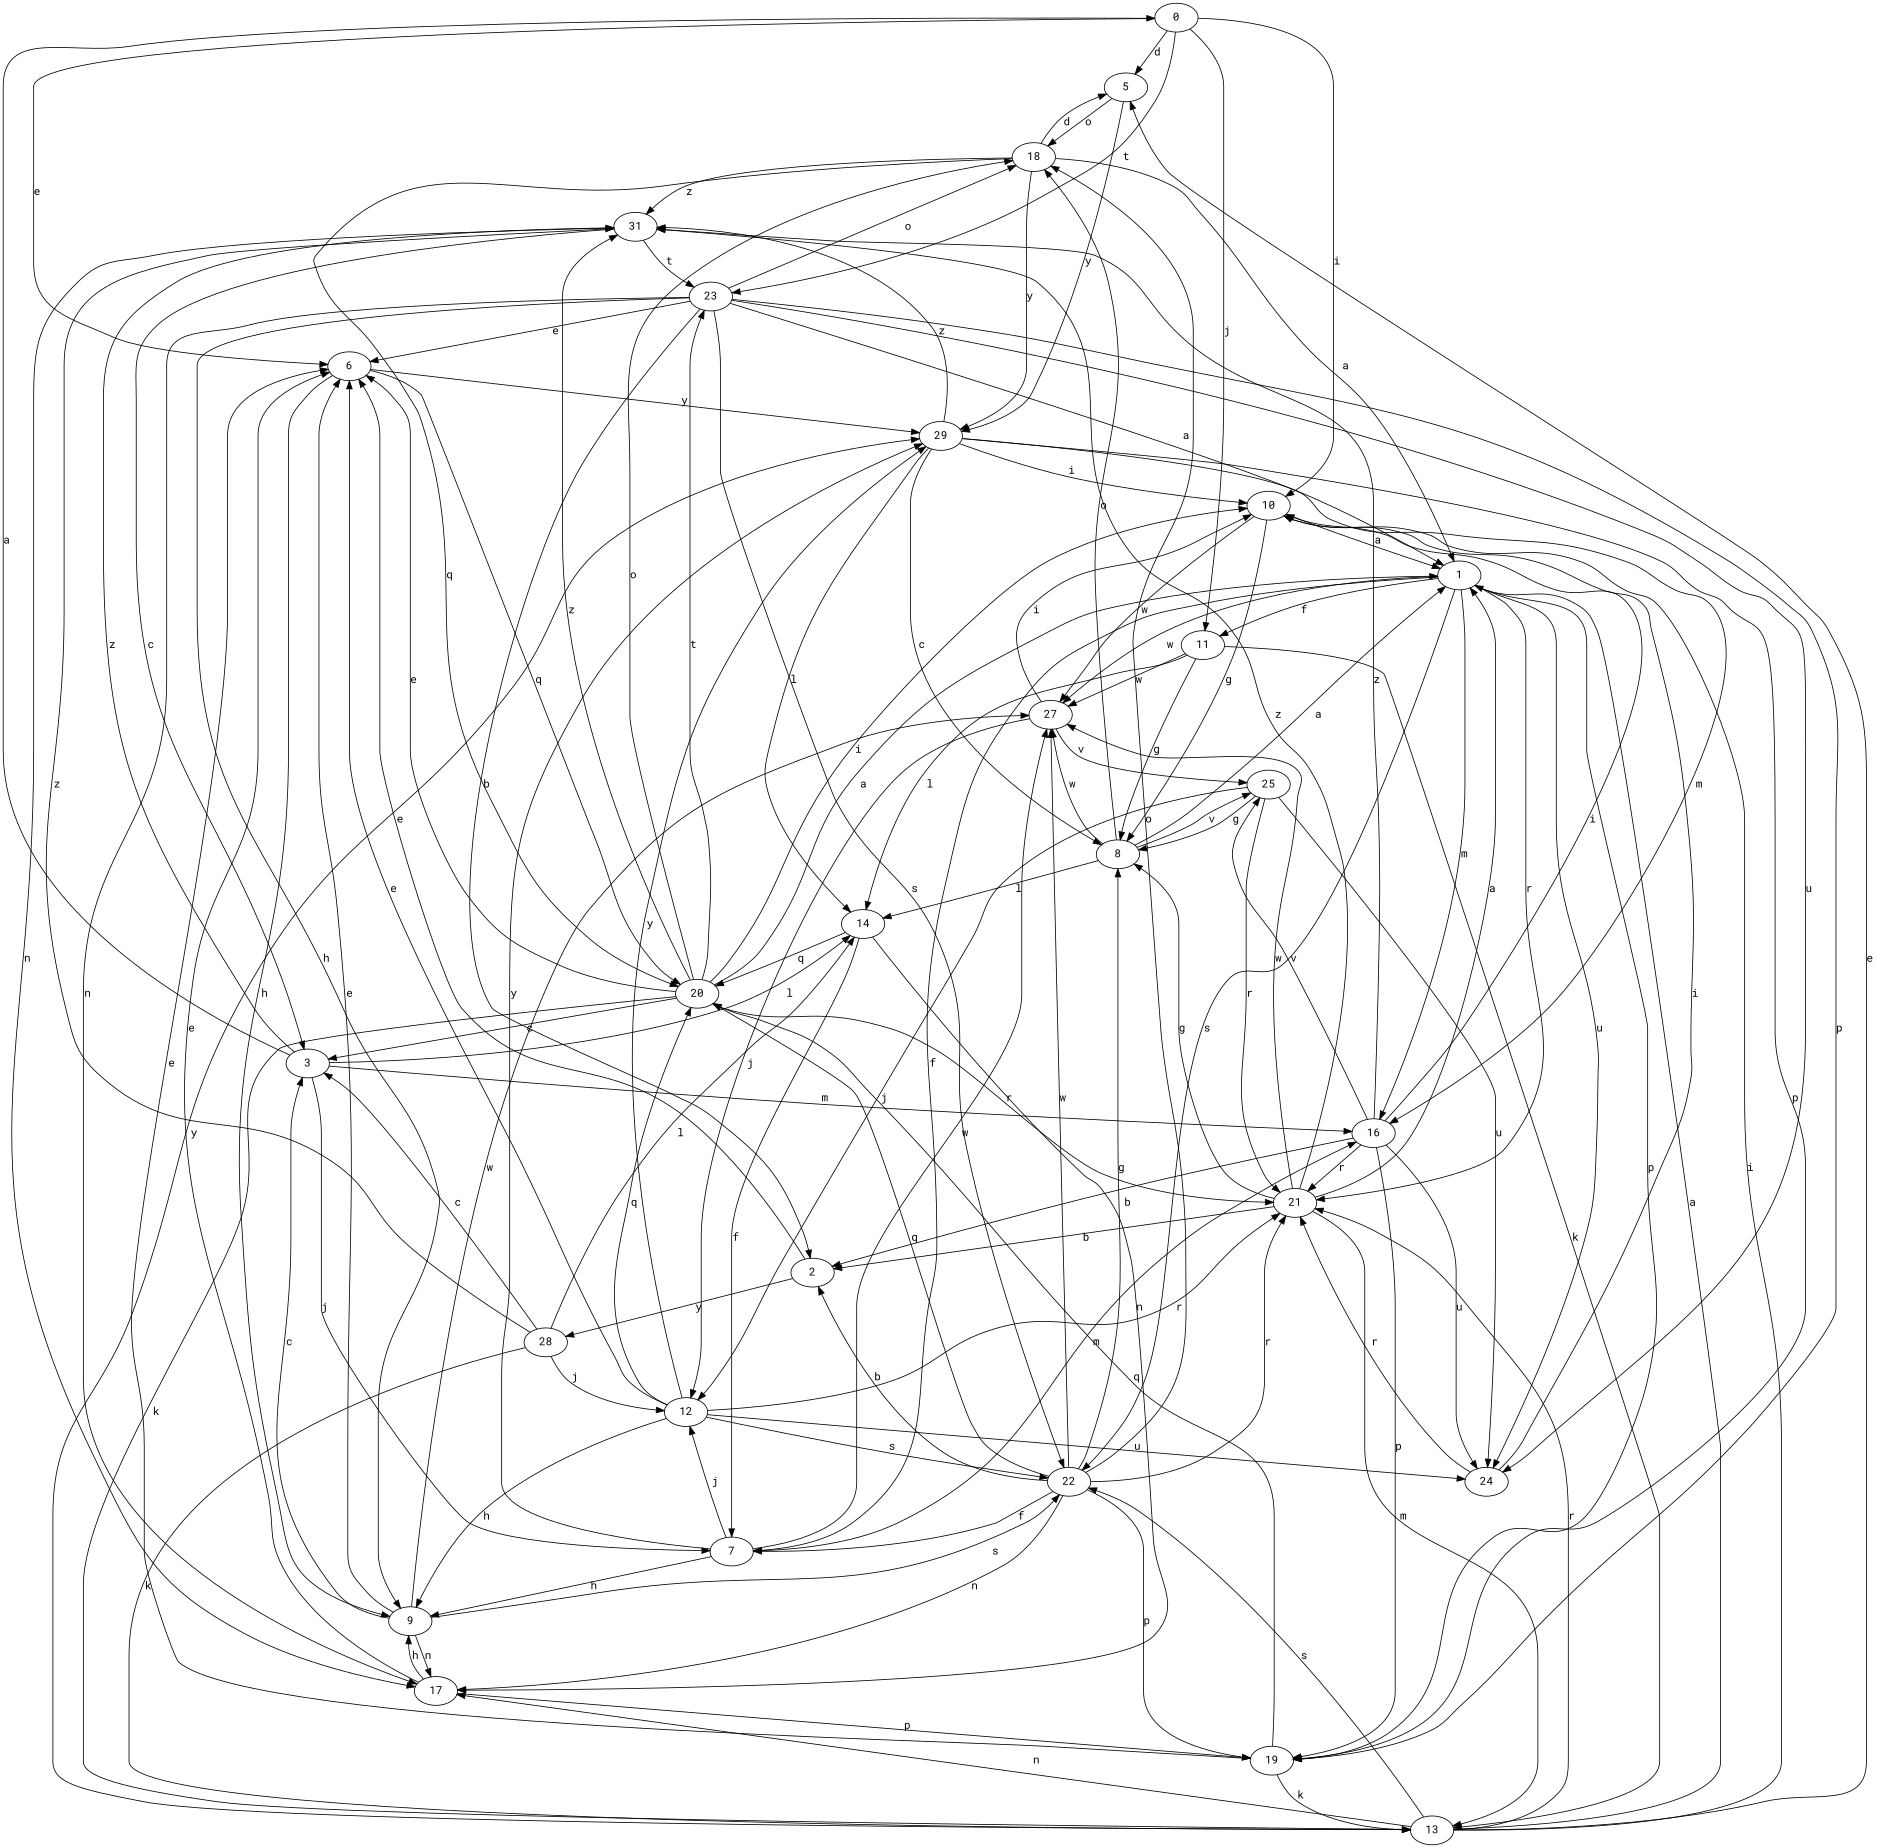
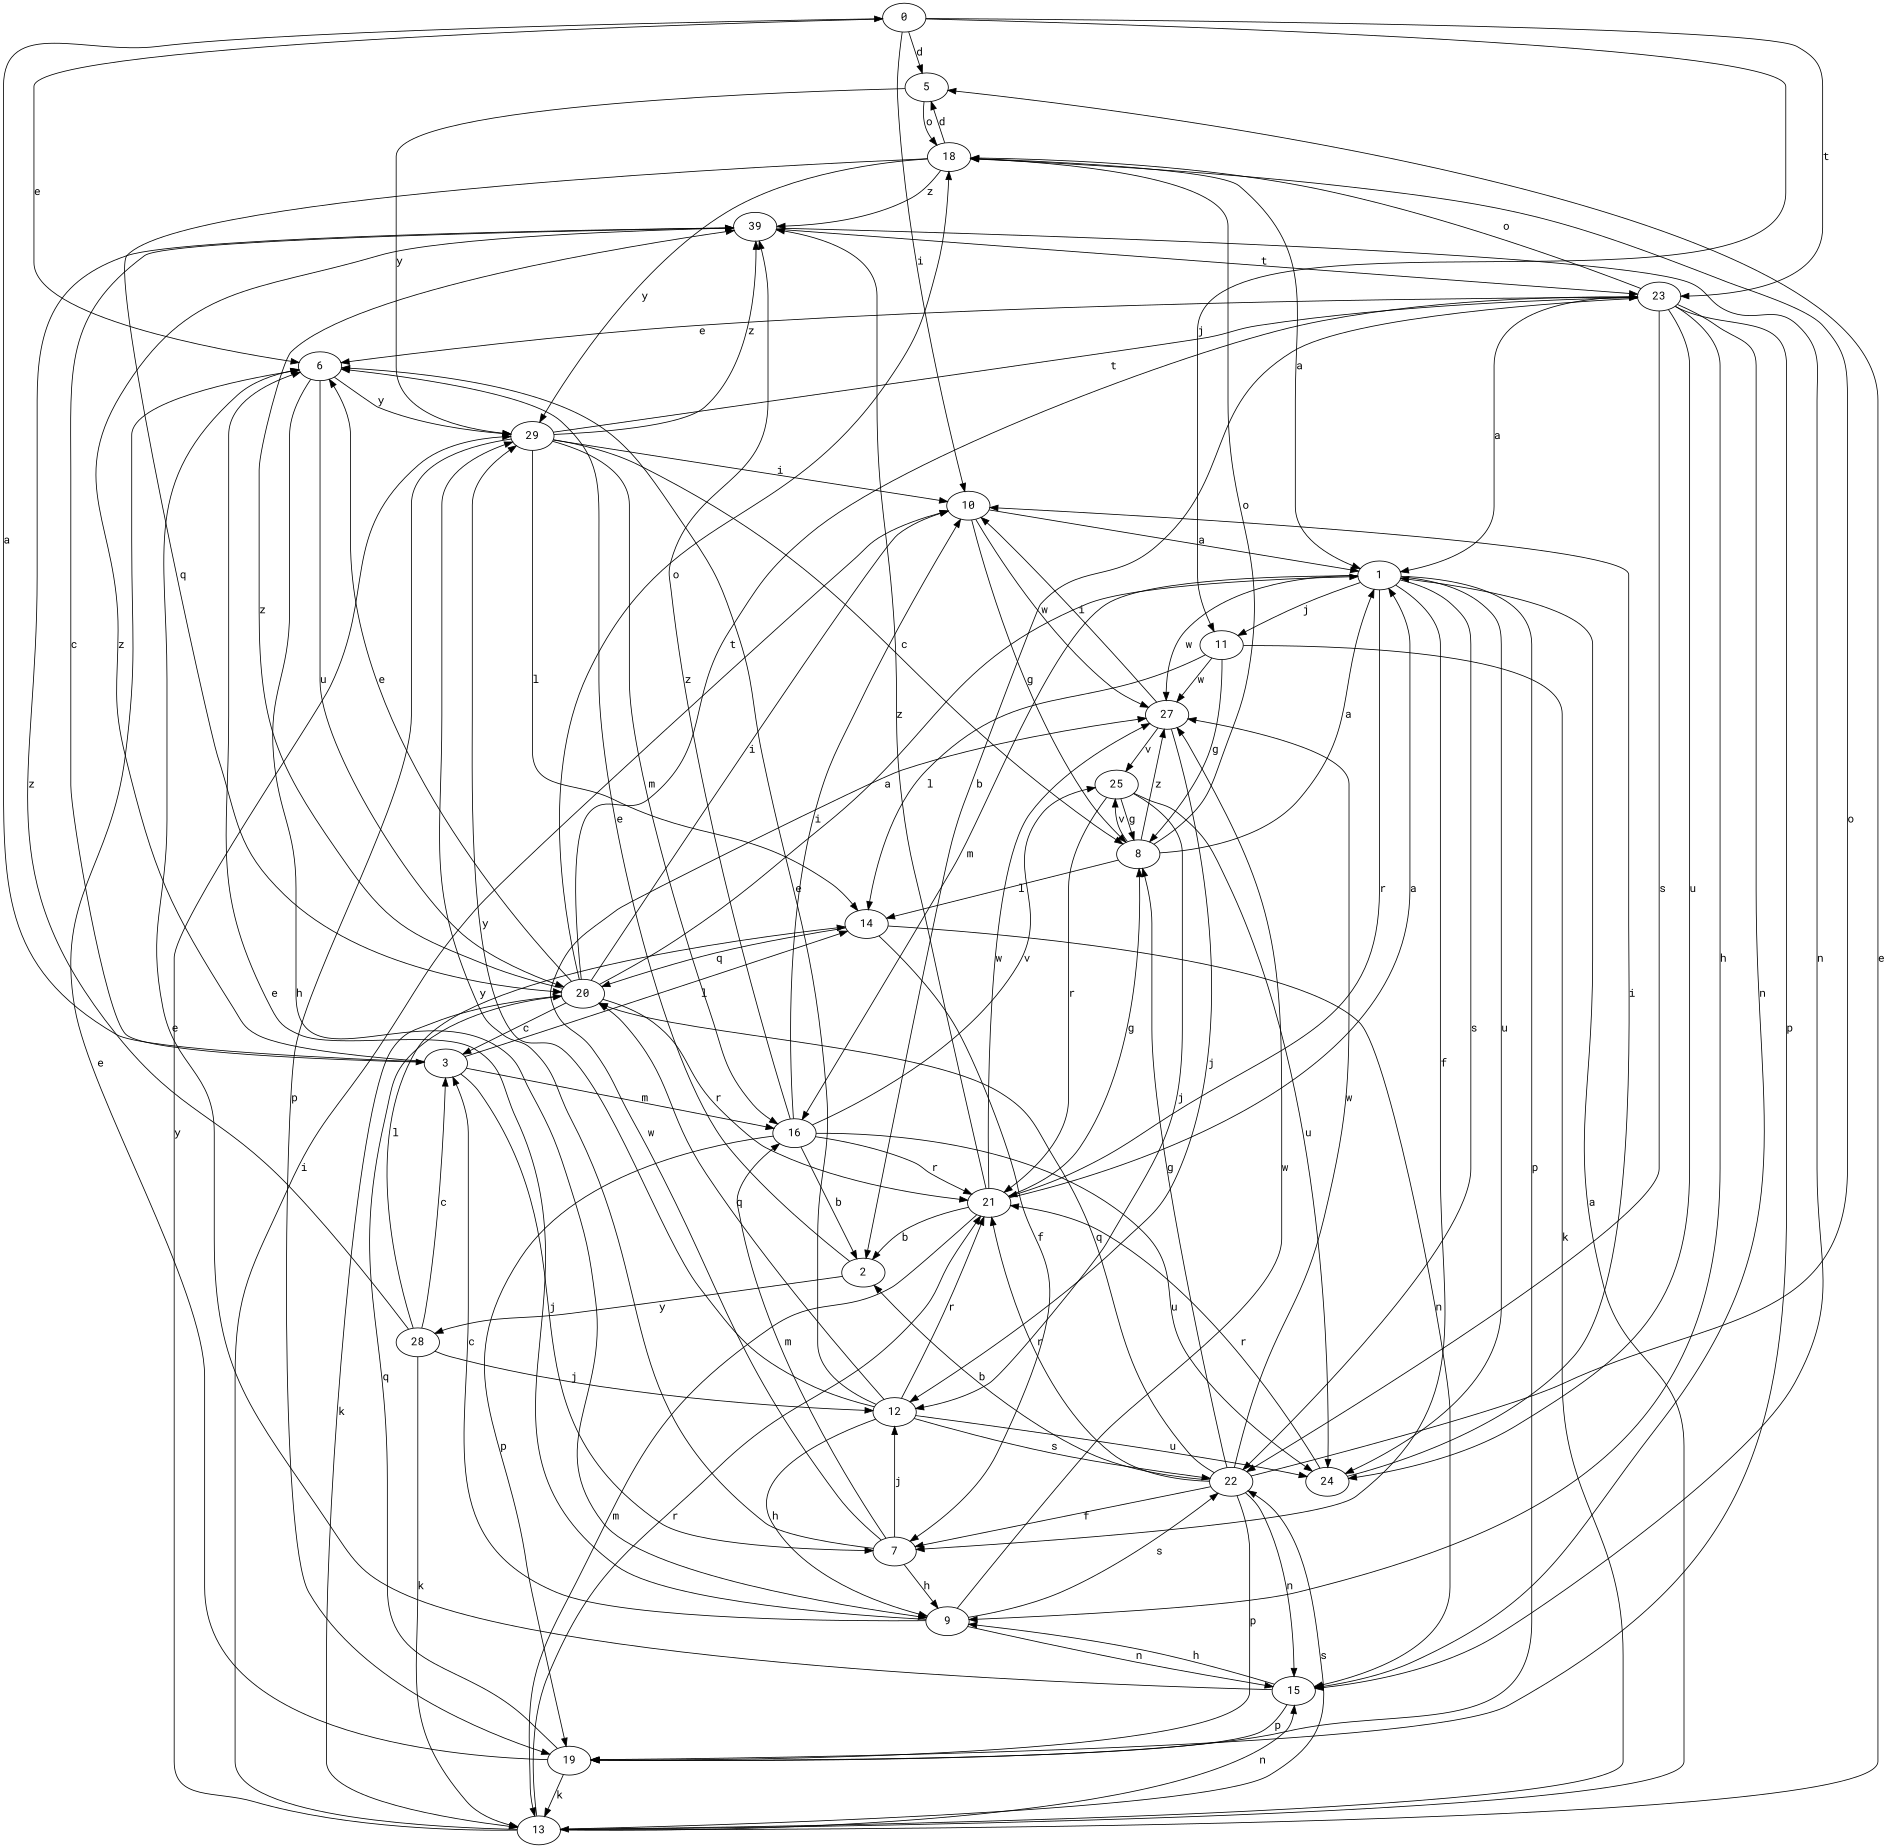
node "31": label "31" -> "39"
edge "29" -> "23": added, label "t"
edge "1" -> "11": label "f" -> "j"
edge "6" -> "20": label "q" -> "u"
edge "8" -> "27": label "w" -> "z"
node "17": label "17" -> "15"
